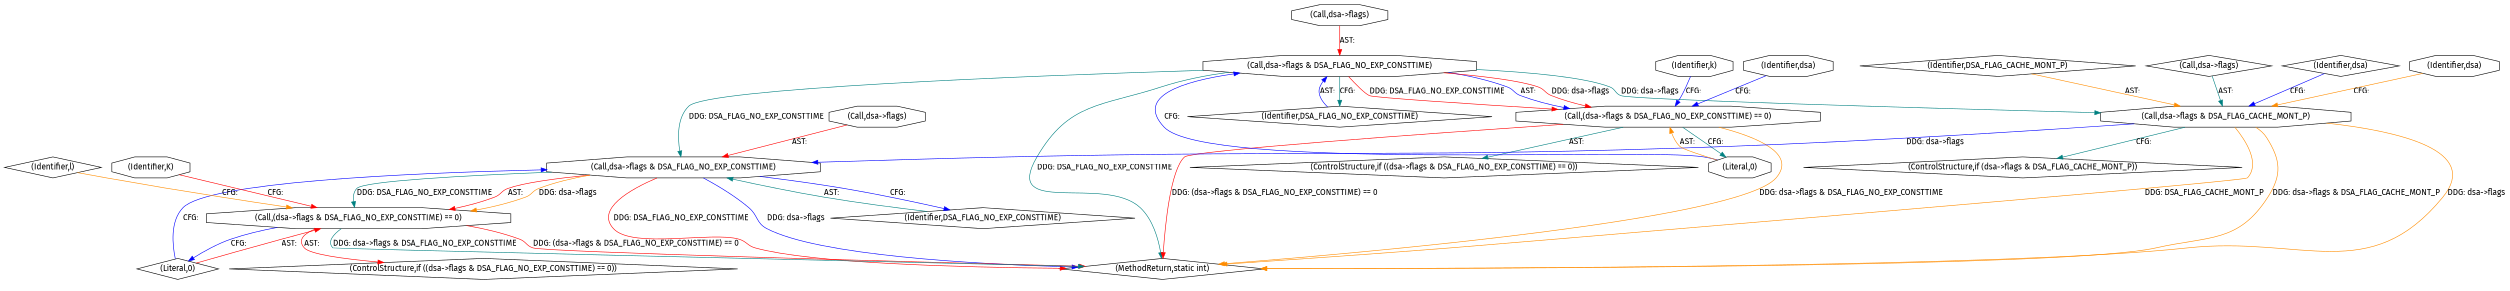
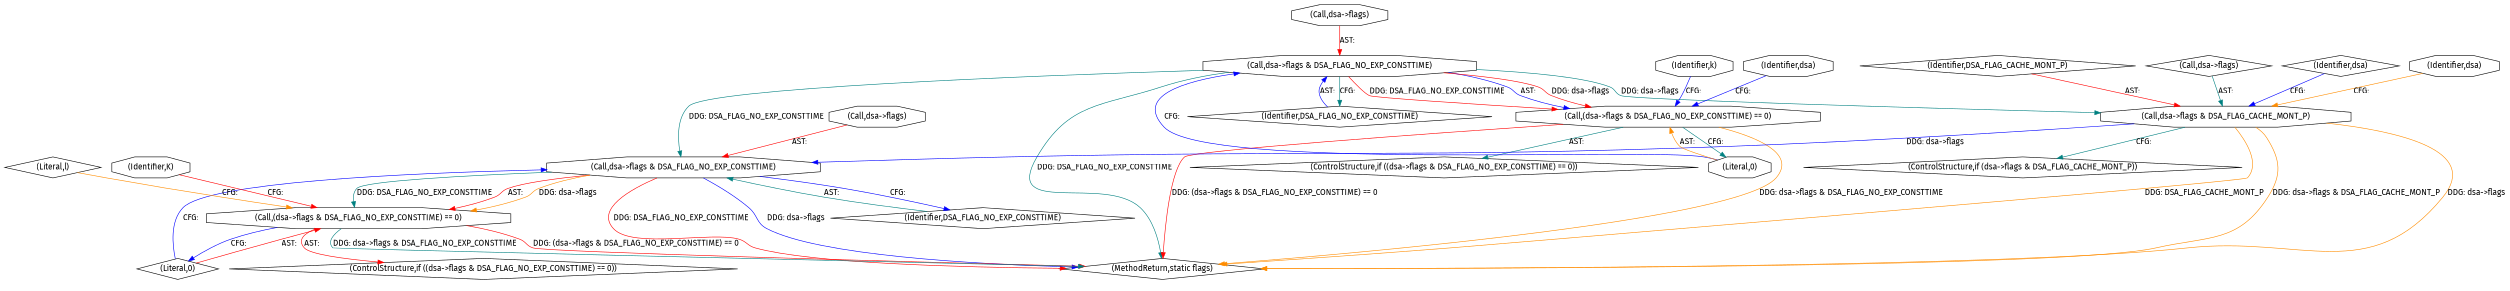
edge "(Identifier,DSA_FLAG_CACHE_MONT_P)" -> "(Call,dsa->flags & DSA_FLAG_CACHE_MONT_P)": color darkorange -> red
node "(Identifier,l)": label "(Identifier,l)" -> "(Literal,l)"
node "(MethodReturn,static int)": label "(MethodReturn,static int)" -> "(MethodReturn,static flags)"
